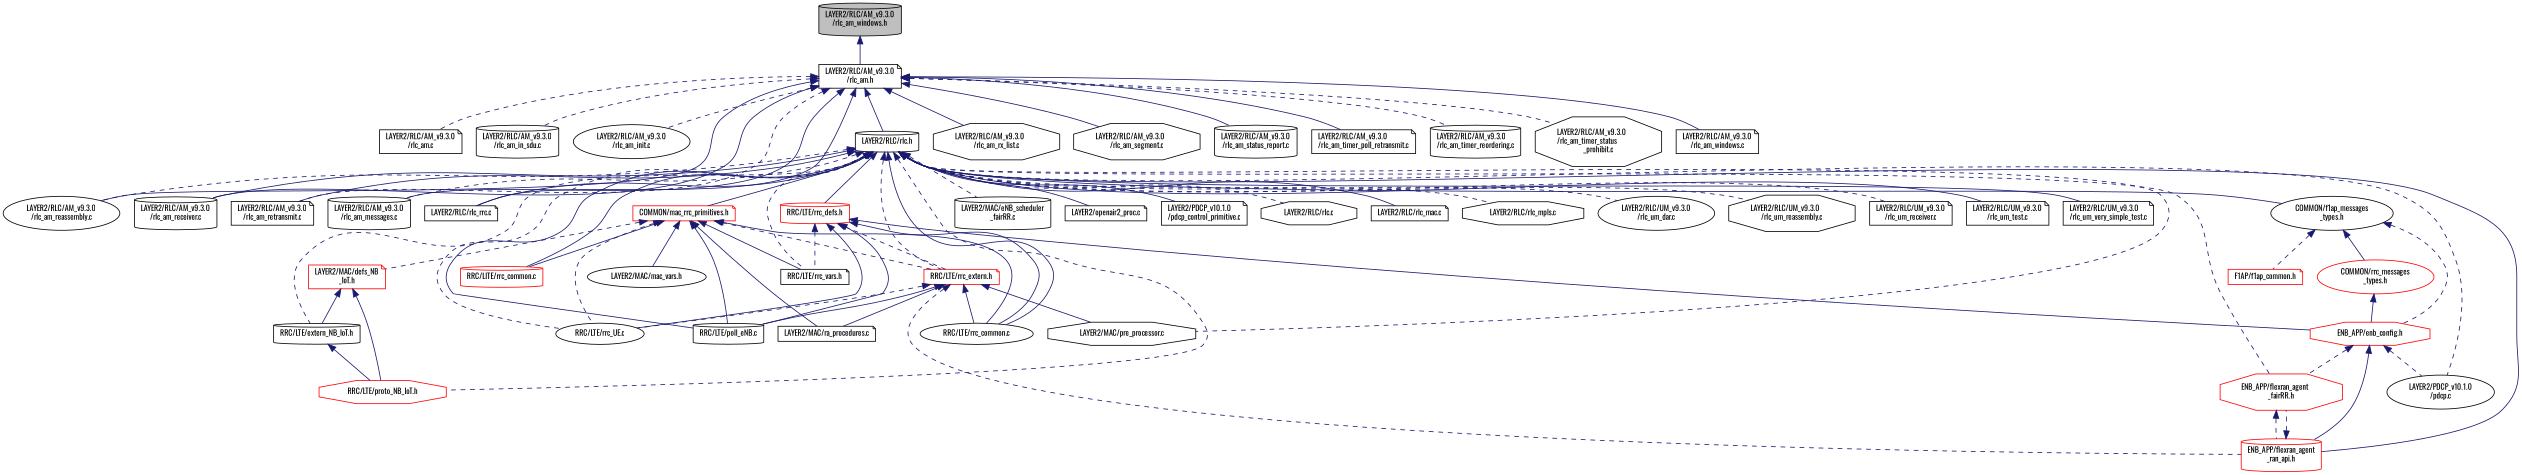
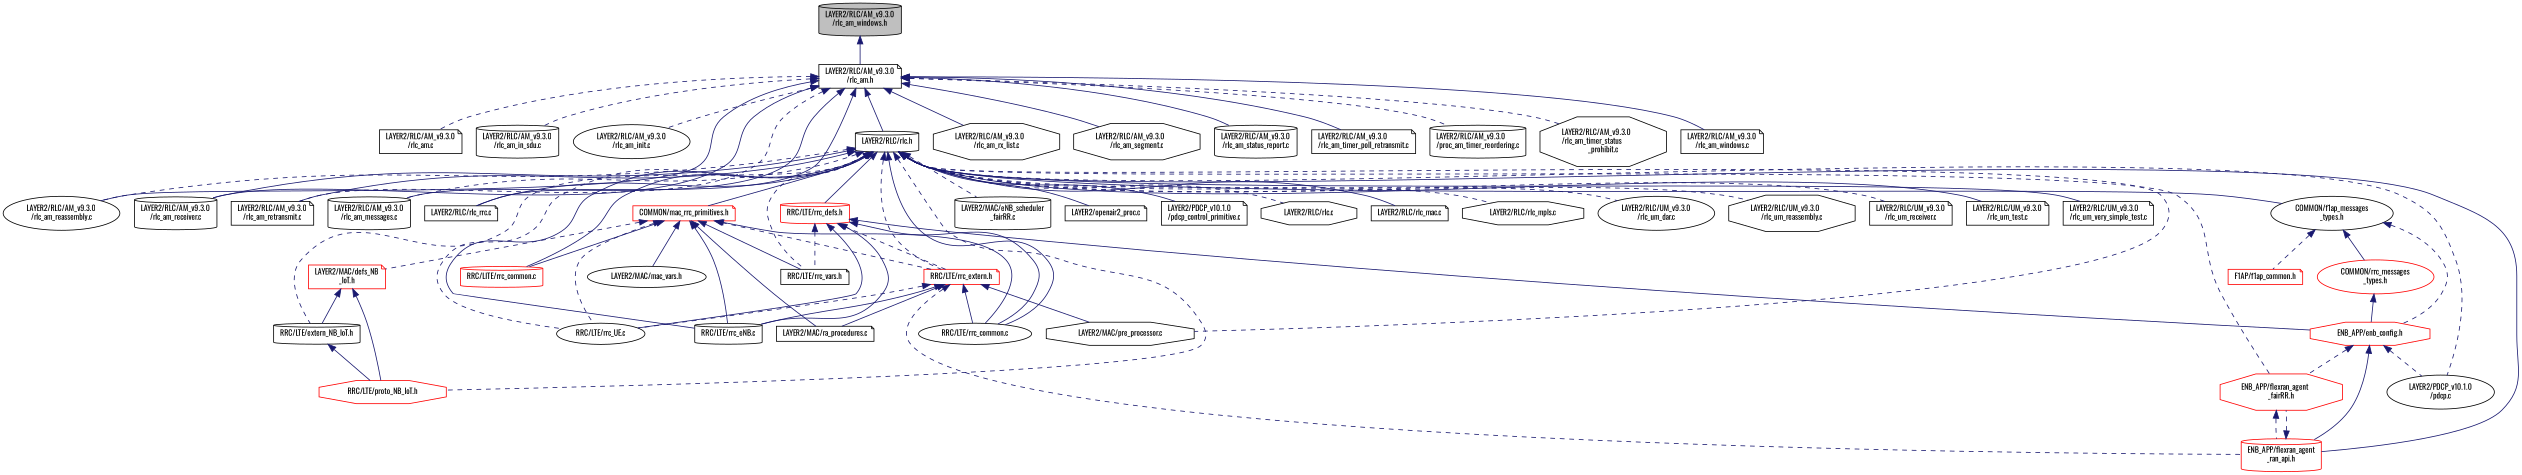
node "LAYER2/RLC/AM_v9.3.0 /rlc_am_timer_reordering.c": label "LAYER2/RLC/AM_v9.3.0 /rlc_am_timer_reordering.c" -> "LAYER2/RLC/AM_v9.3.0 /proc_am_timer_reordering.c"
node "RRC/LTE/poll_eNB.c": label "RRC/LTE/poll_eNB.c" -> "RRC/LTE/rrc_eNB.c"
